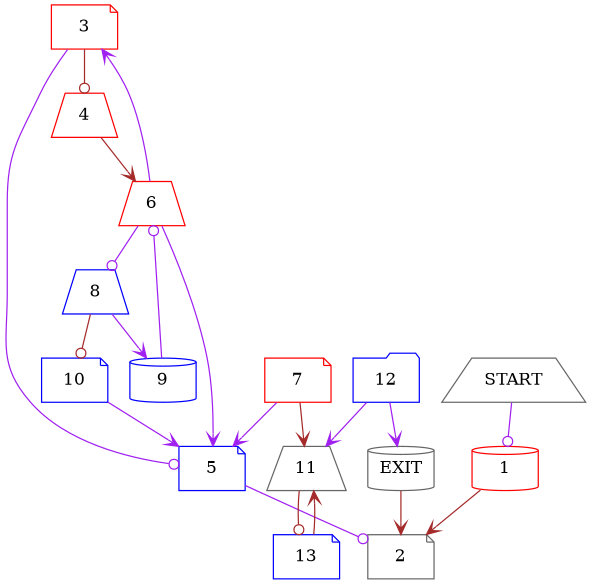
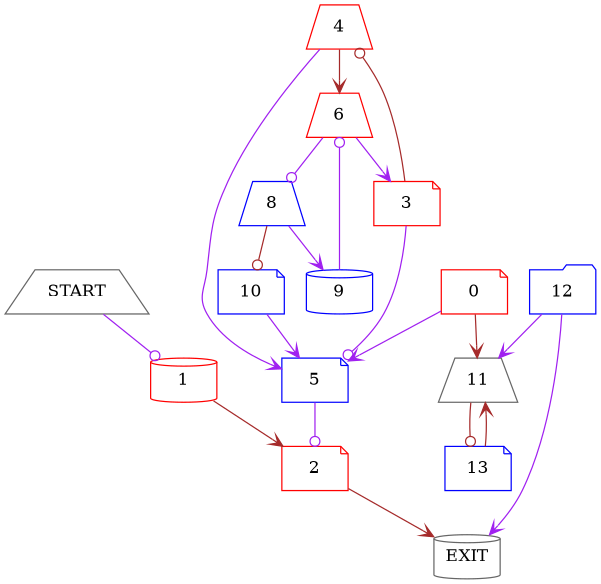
edge "6" -> "5": now "4" -> "5"
node "7": label "7" -> "0"
edge "EXIT" -> "2": reversed
node "2": color gray40 -> red
